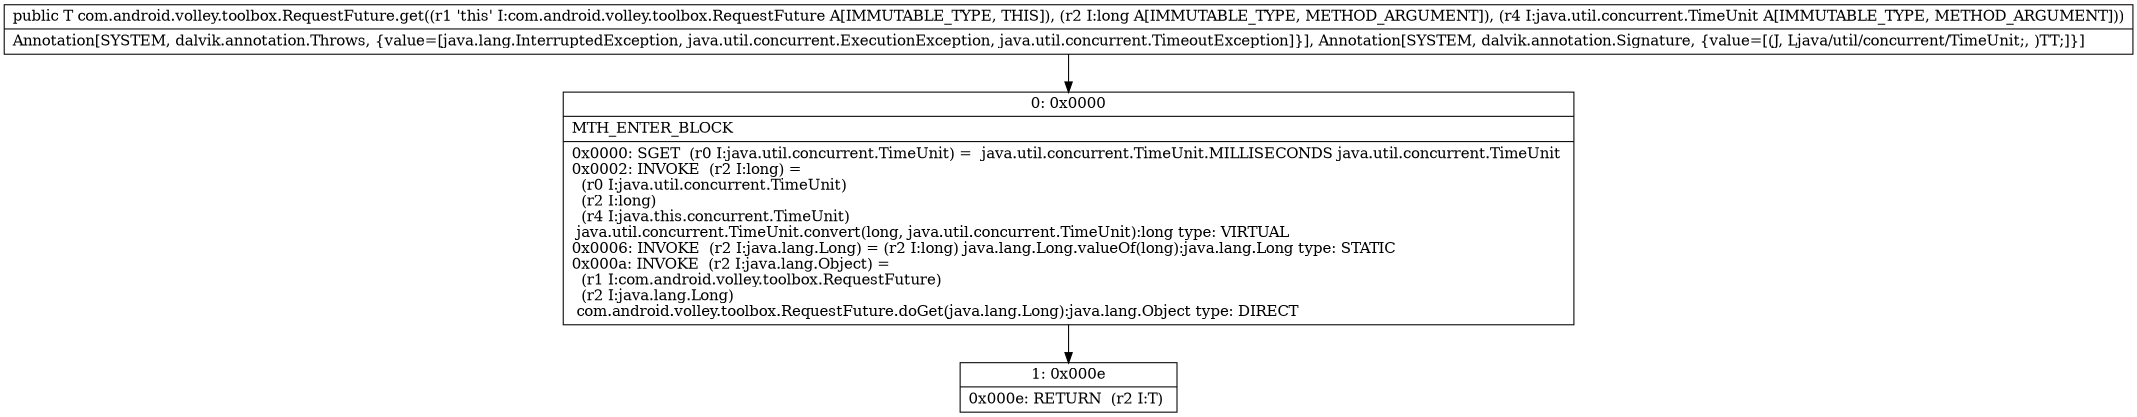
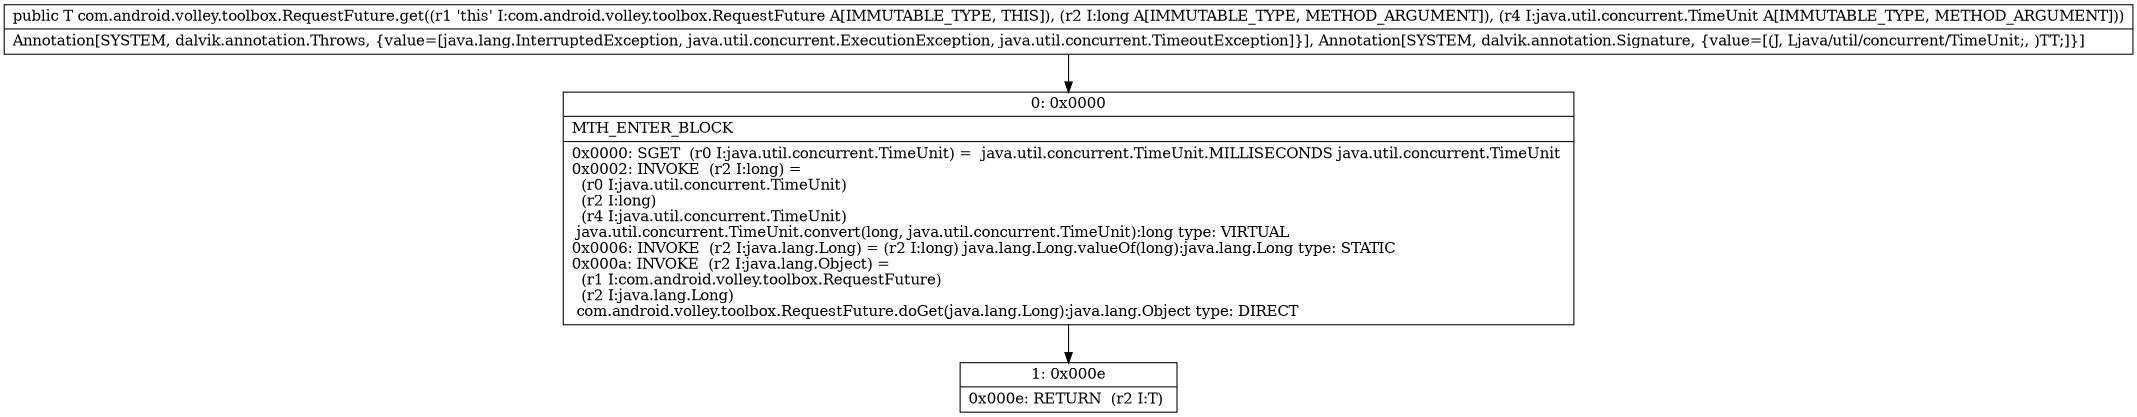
node "0: 0x0000": text "(r4 I:java.this.concurrent.TimeUnit)" -> "(r4 I:java.util.concurrent.TimeUnit)"
